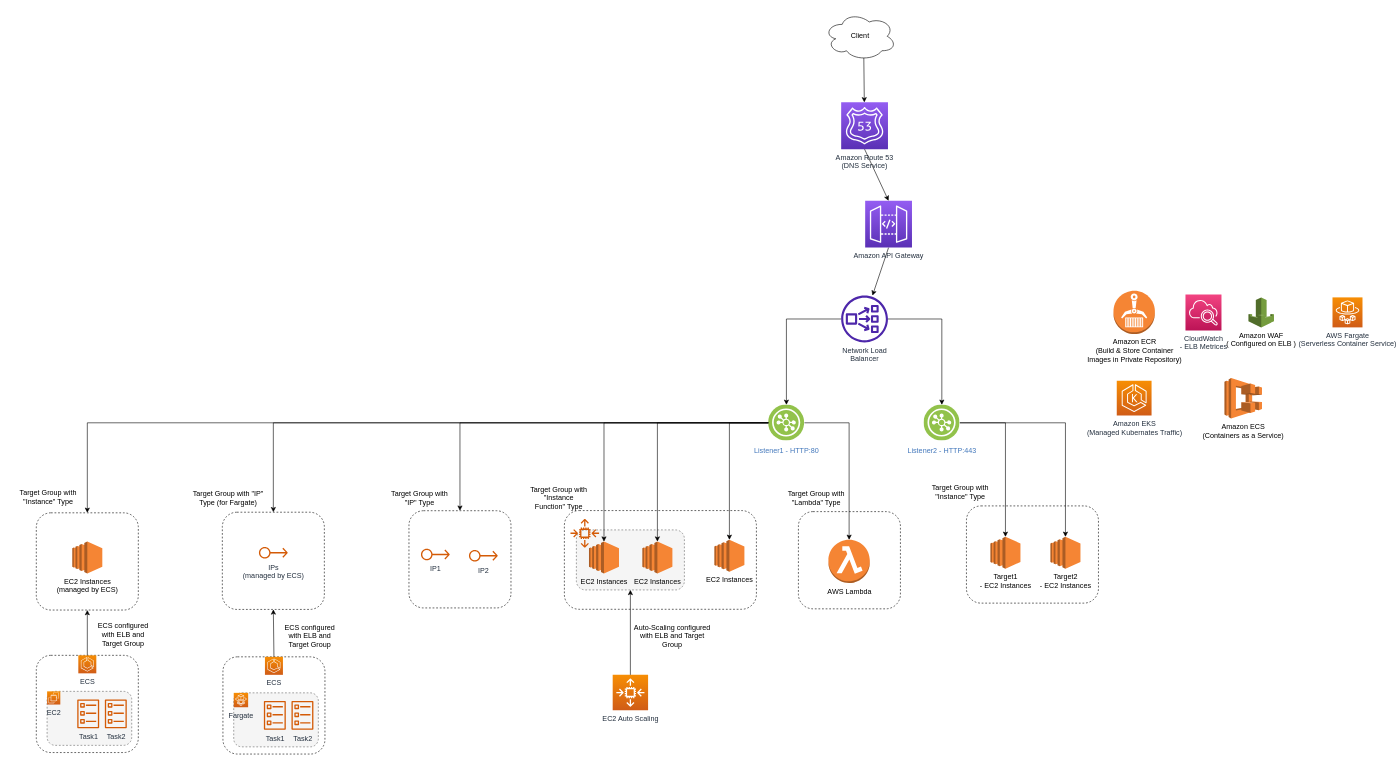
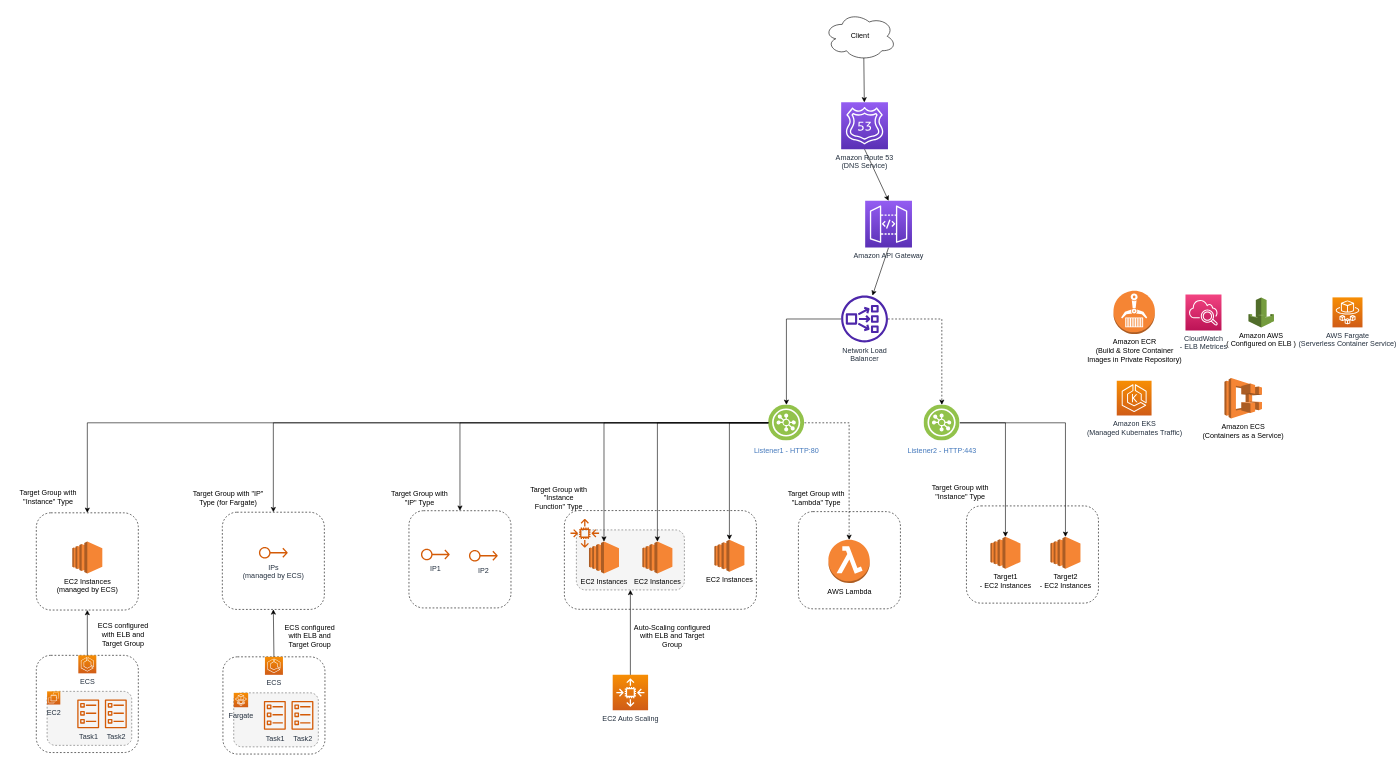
edge "Network Load Balancer" -> "Listener2 - HTTP:443": style solid -> dashed
node "Amazon WAF ( Configured on ELB )": label "Amazon WAF ( Configured on ELB )" -> "Amazon AWS ( Configured on ELB )"
edge "Listener1 - HTTP:80" -> "AWS Lambda": style solid -> dashed
